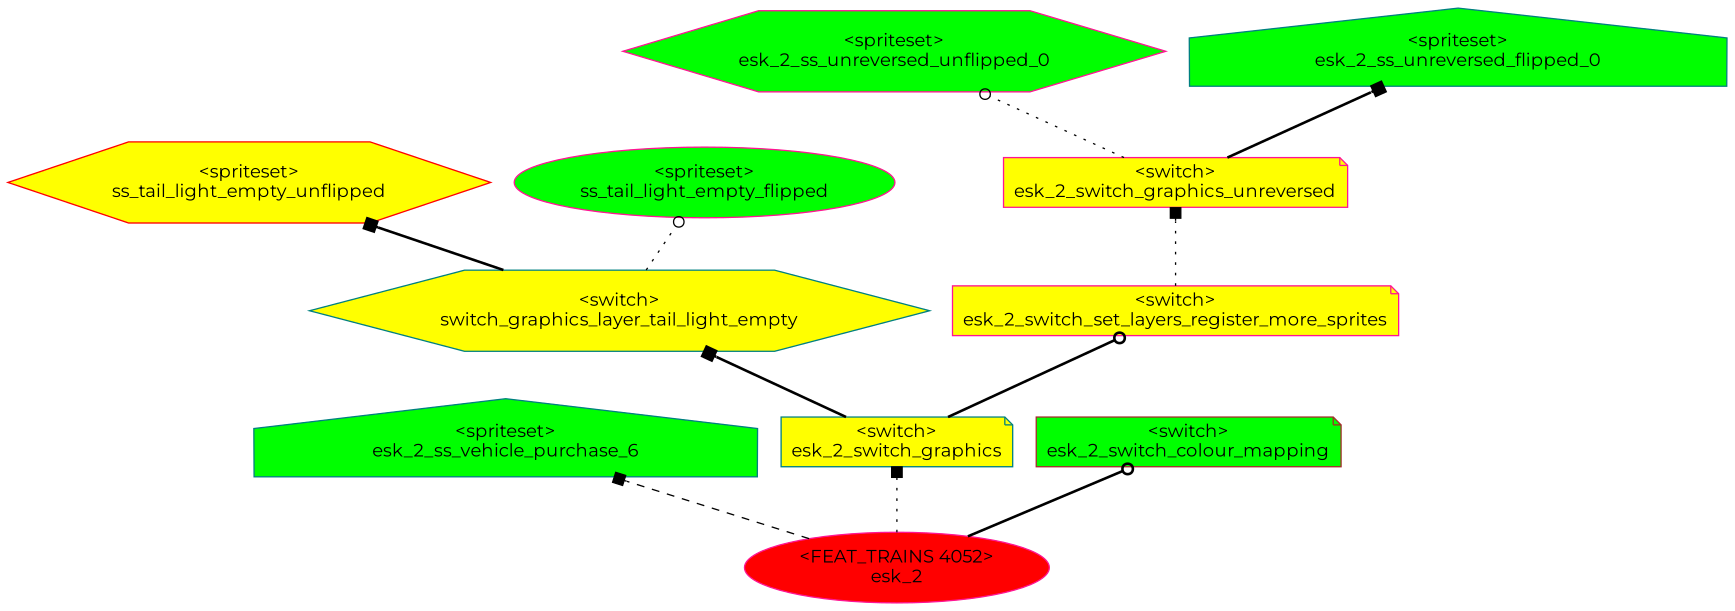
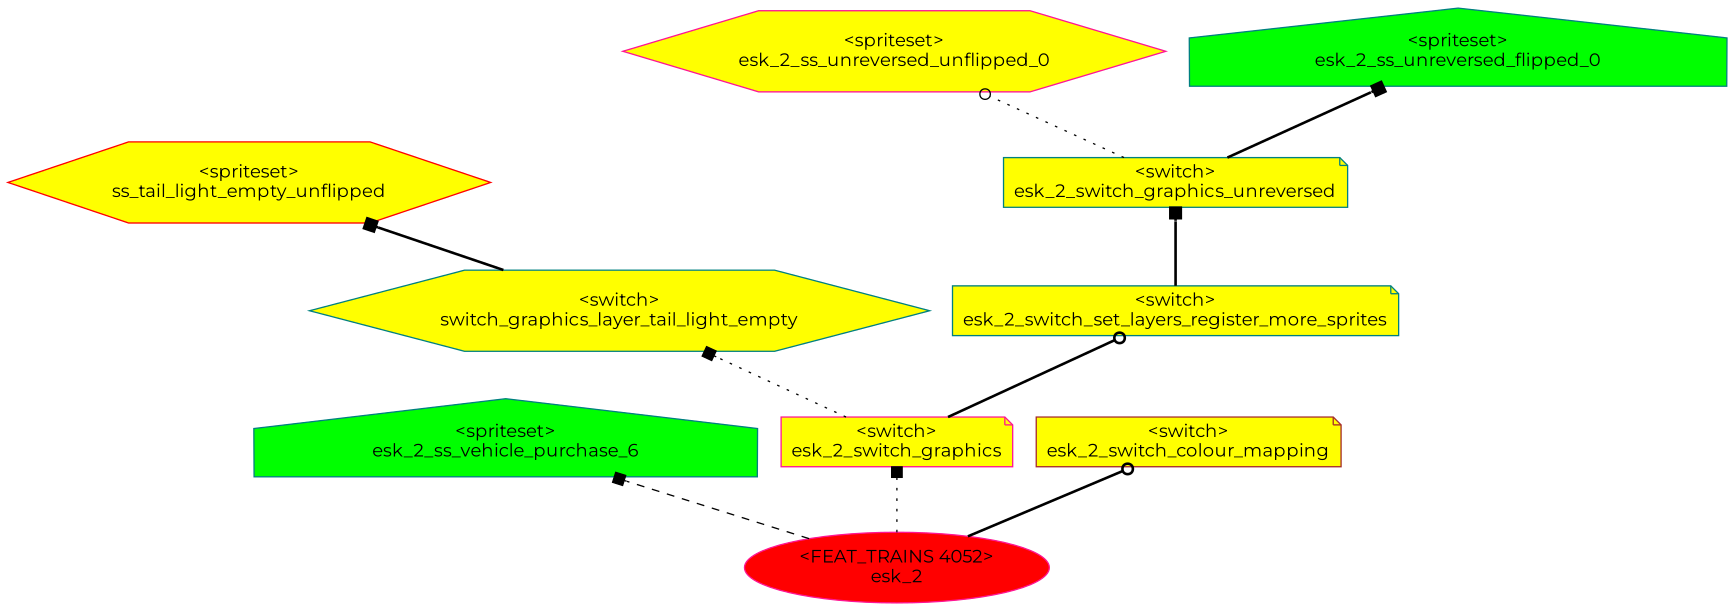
node "<spriteset> esk_2_ss_unreversed_unflipped_0": fillcolor green -> yellow
node "<spriteset> ss_tail_light_empty_flipped": removed
node "<switch> esk_2_switch_graphics_unreversed": color deeppink -> teal
edge "<switch> esk_2_switch_set_layers_register_more_sprites" -> "<switch> esk_2_switch_graphics_unreversed": style dotted -> bold
node "<switch> esk_2_switch_set_layers_register_more_sprites": color deeppink -> teal
edge "<switch> esk_2_switch_graphics" -> "<switch> switch_graphics_layer_tail_light_empty": style bold -> dotted
node "<switch> esk_2_switch_graphics": color teal -> deeppink
node "<switch> esk_2_switch_colour_mapping": fillcolor green -> yellow
